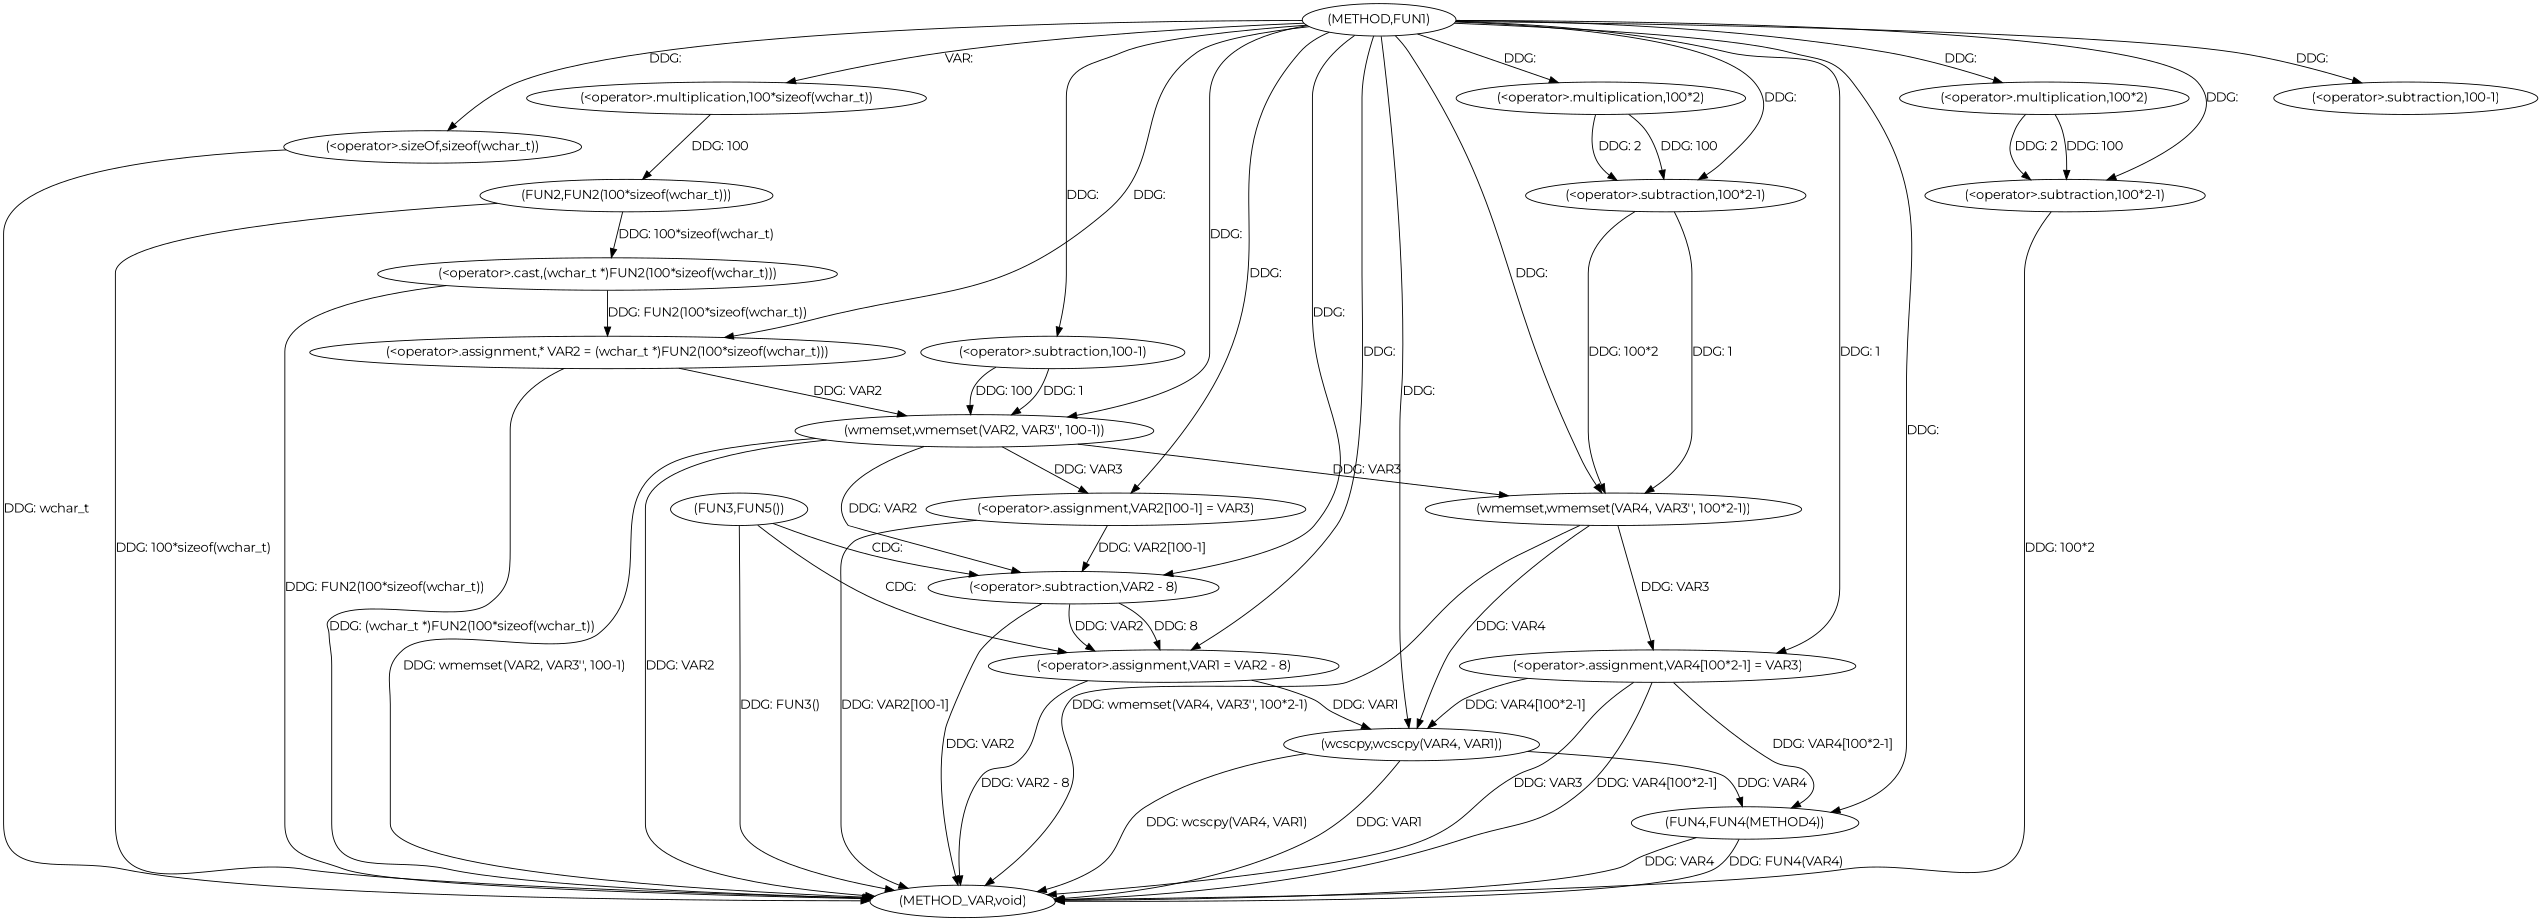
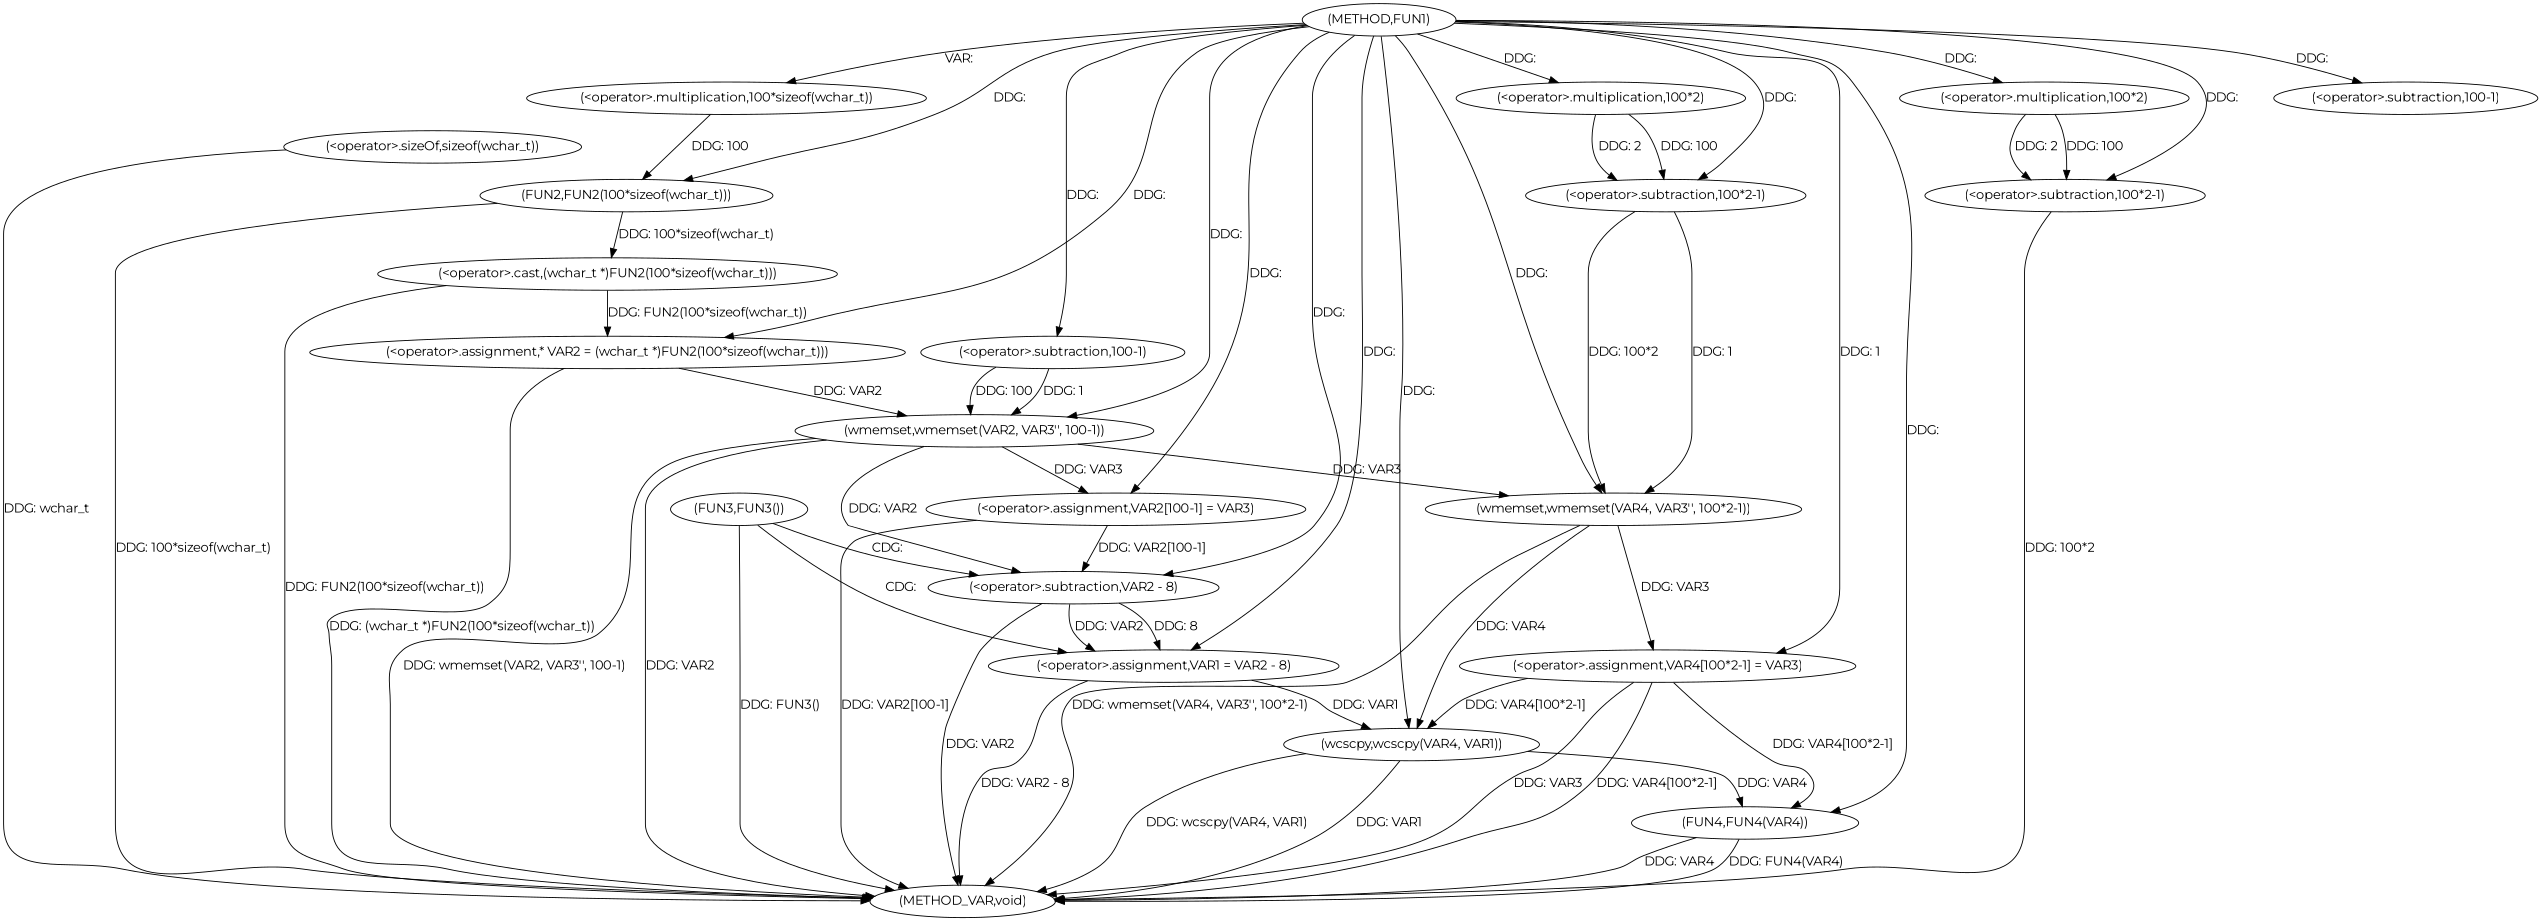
edge "(METHOD,FUN1)" -> "(<operator>.sizeOf,sizeof(wchar_t))": now "(METHOD,FUN1)" -> "(FUN2,FUN2(100*sizeof(wchar_t)))"
node "(FUN3,FUN5())": label "(FUN3,FUN5())" -> "(FUN3,FUN3())"
node "(FUN4,FUN4(METHOD4))": label "(FUN4,FUN4(METHOD4))" -> "(FUN4,FUN4(VAR4))"
